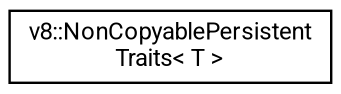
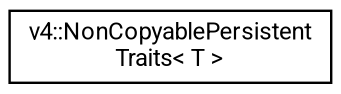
node "v8::NonCopyablePersistent Traits< T >": label "v8::NonCopyablePersistent Traits< T >" -> "v4::NonCopyablePersistent Traits< T >"
